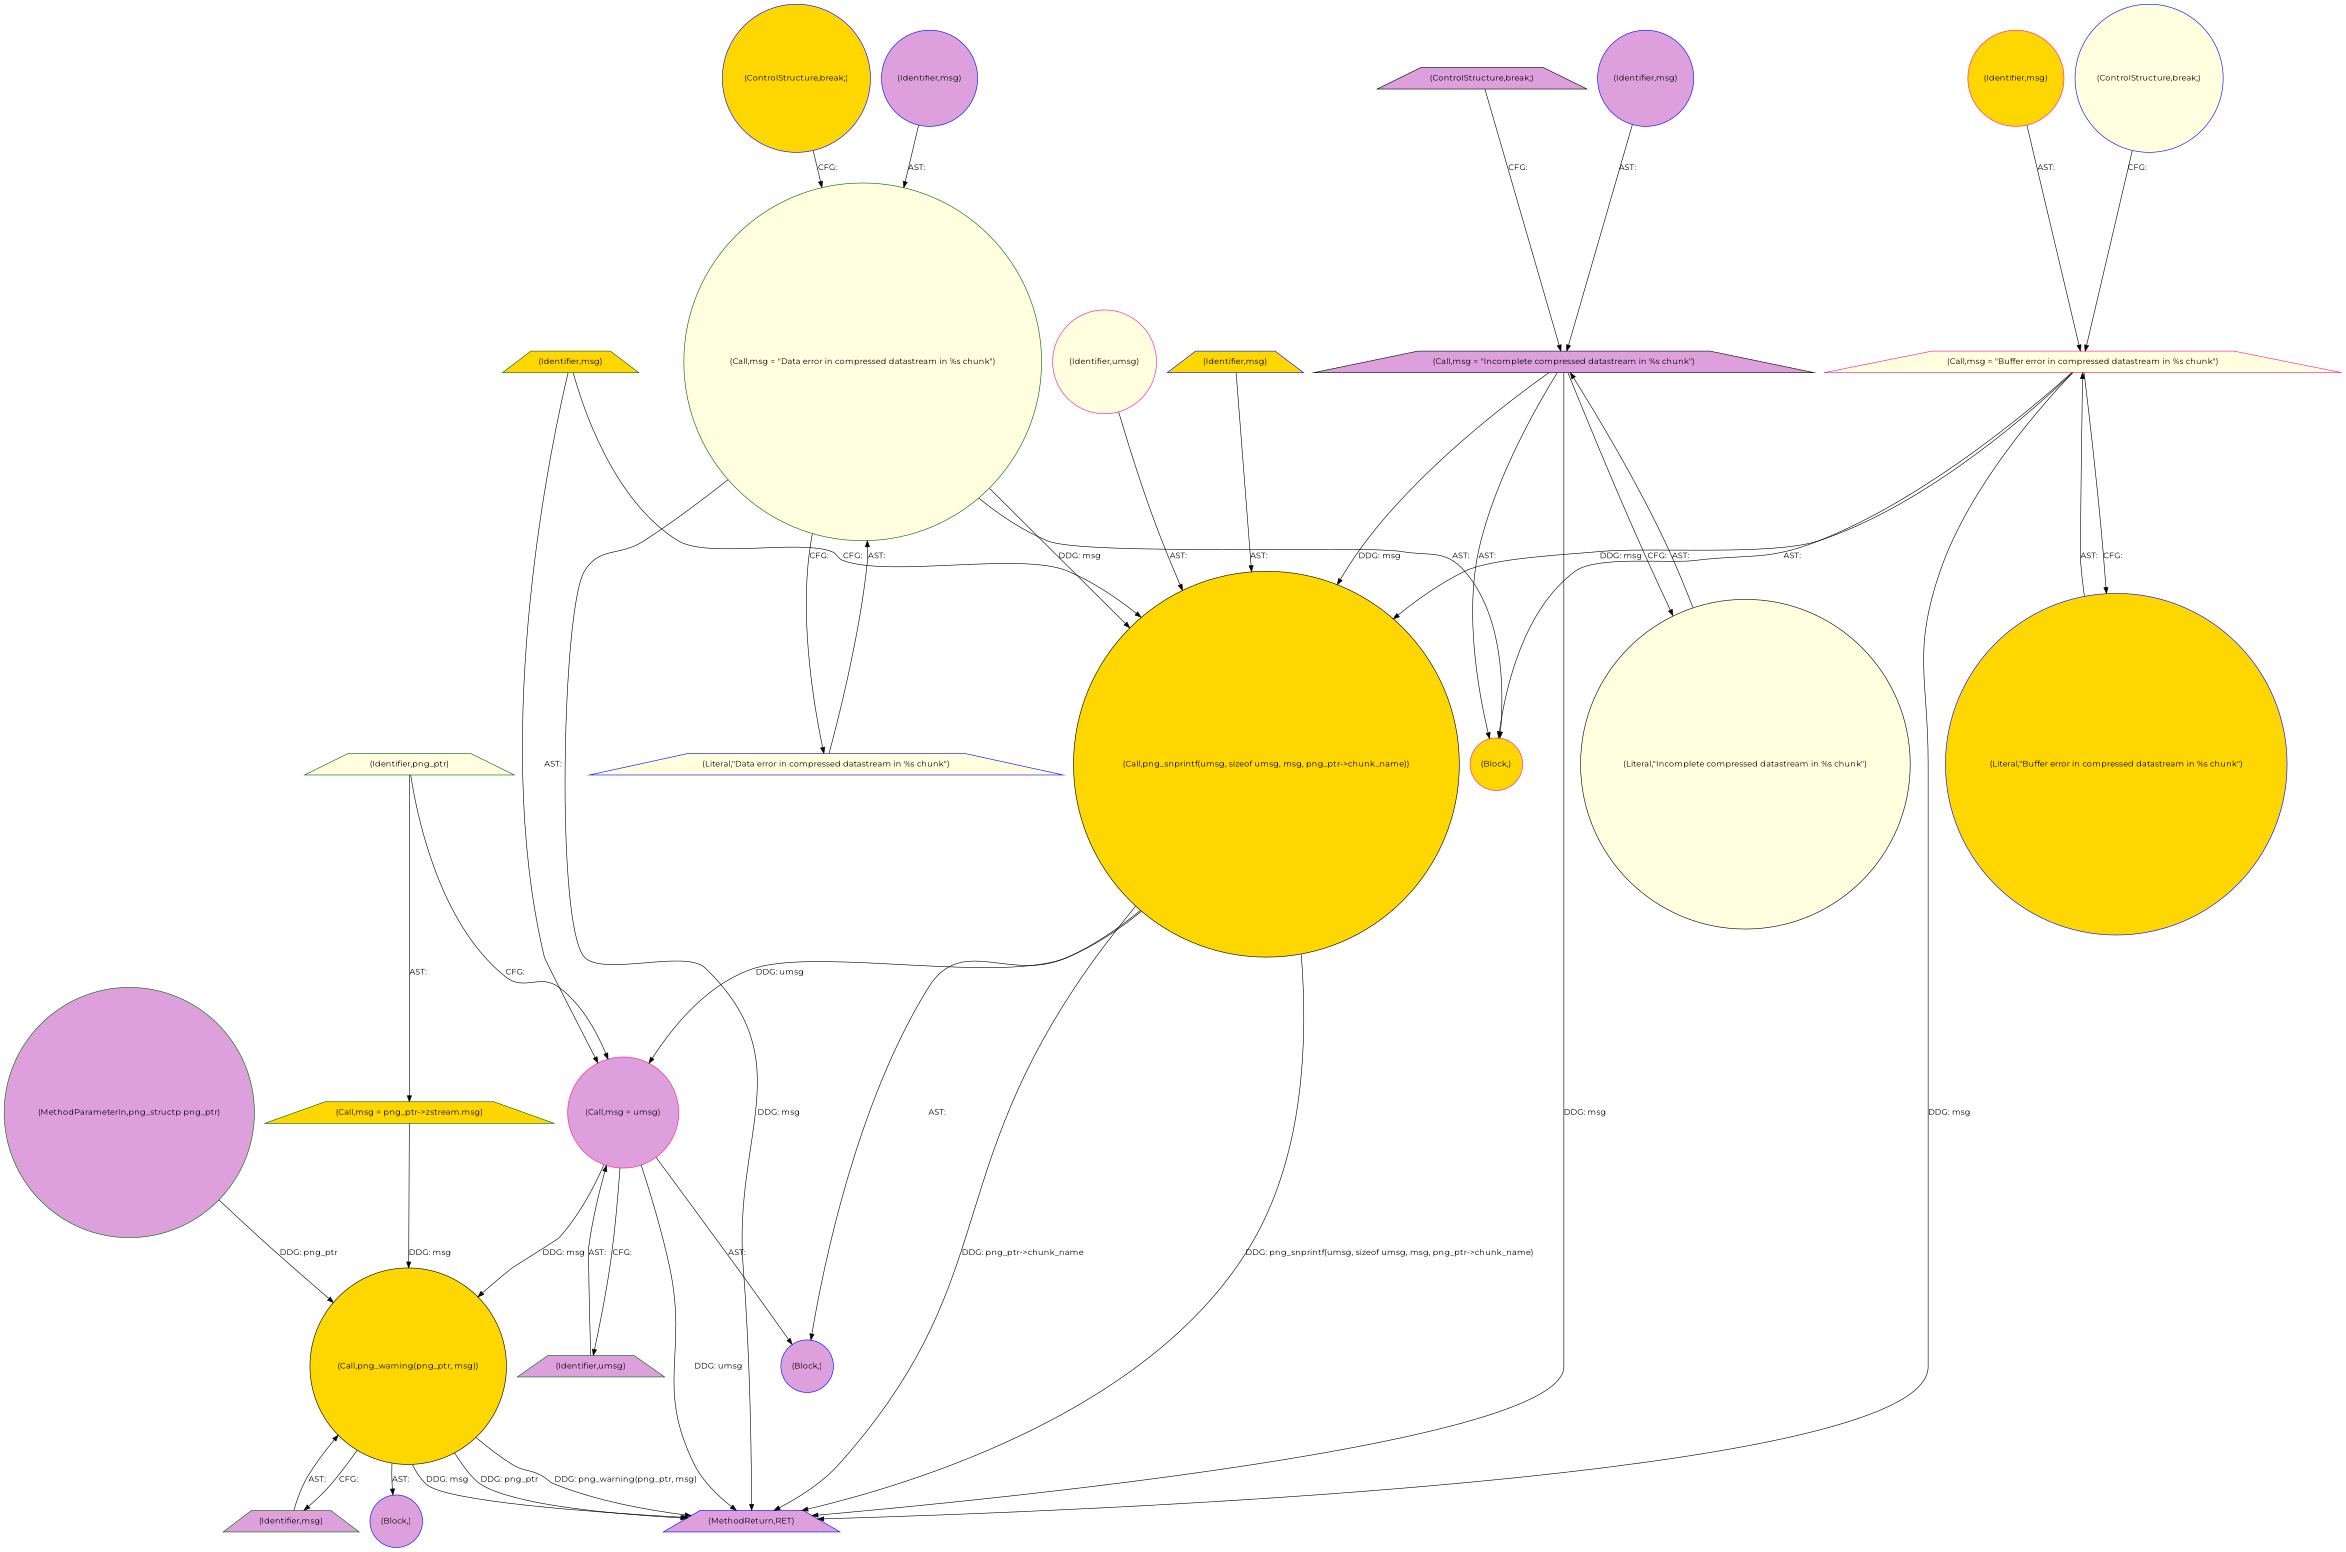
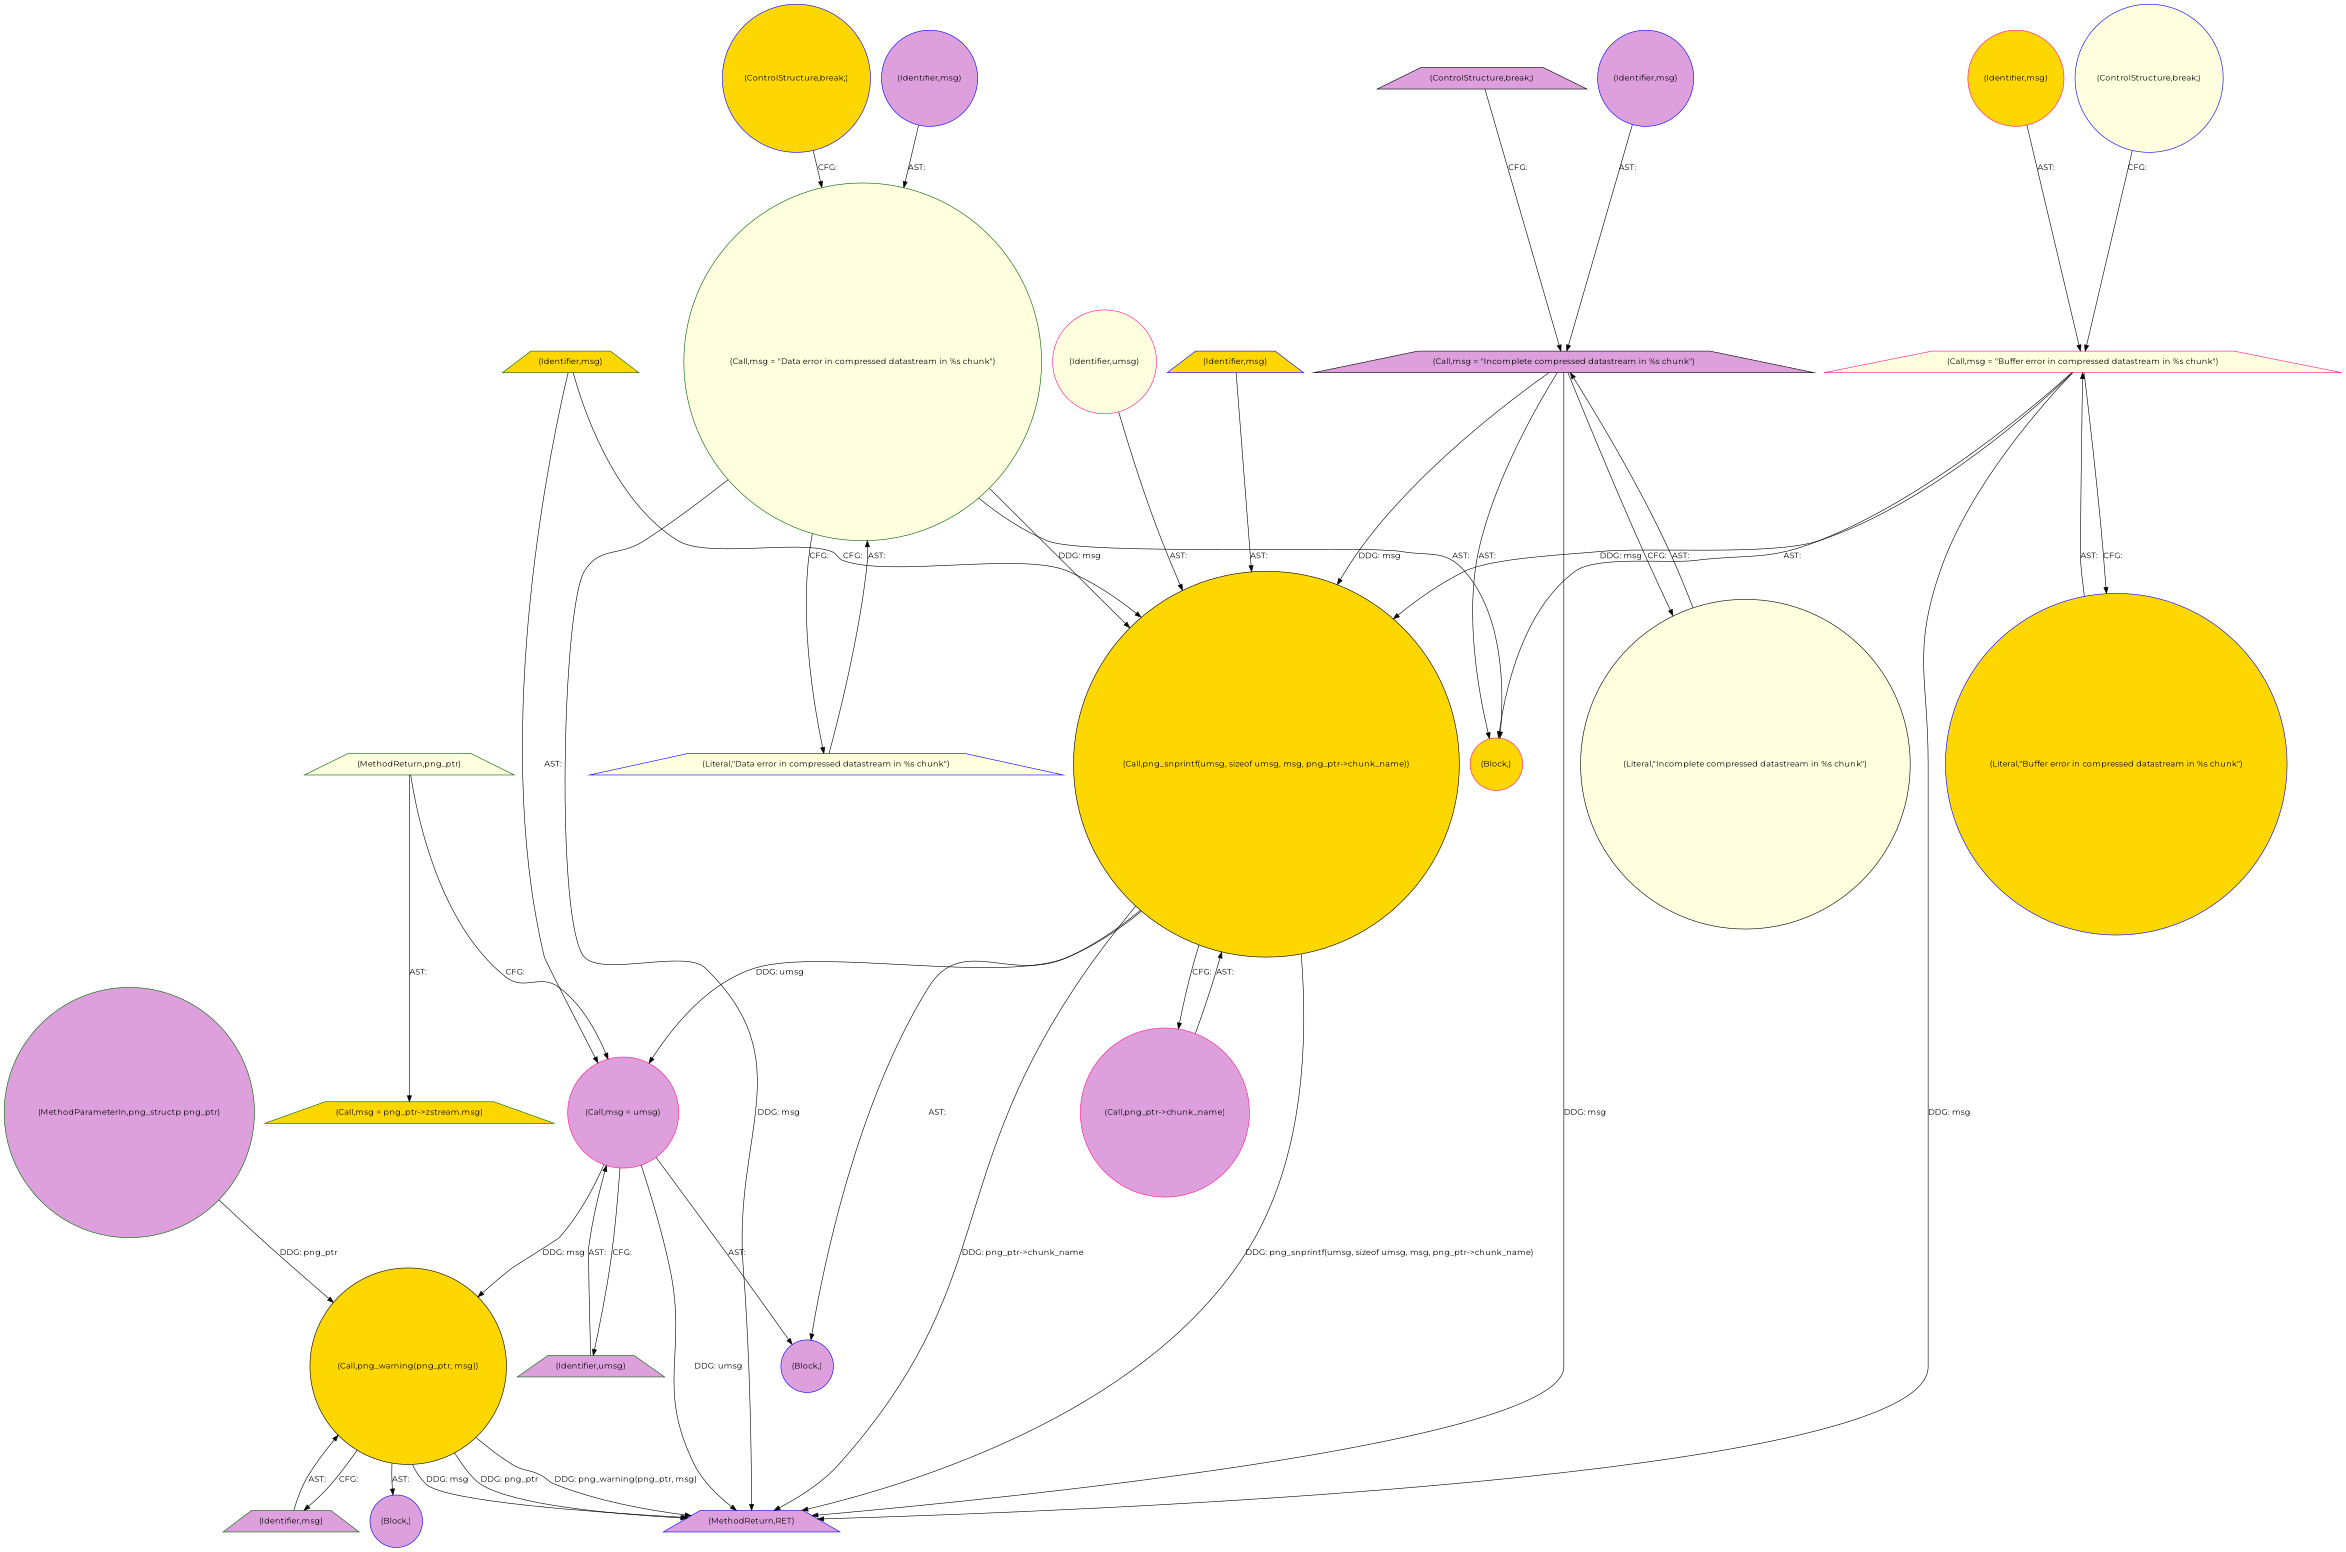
node "(Identifier,png_ptr)": label "(Identifier,png_ptr)" -> "(MethodReturn,png_ptr)"
node "(Call,png_ptr->chunk_name)": added
edge "(Call,msg = png_ptr->zstream.msg)" -> "(Call,png_warning(png_ptr, msg))": removed, label "DDG: msg"
